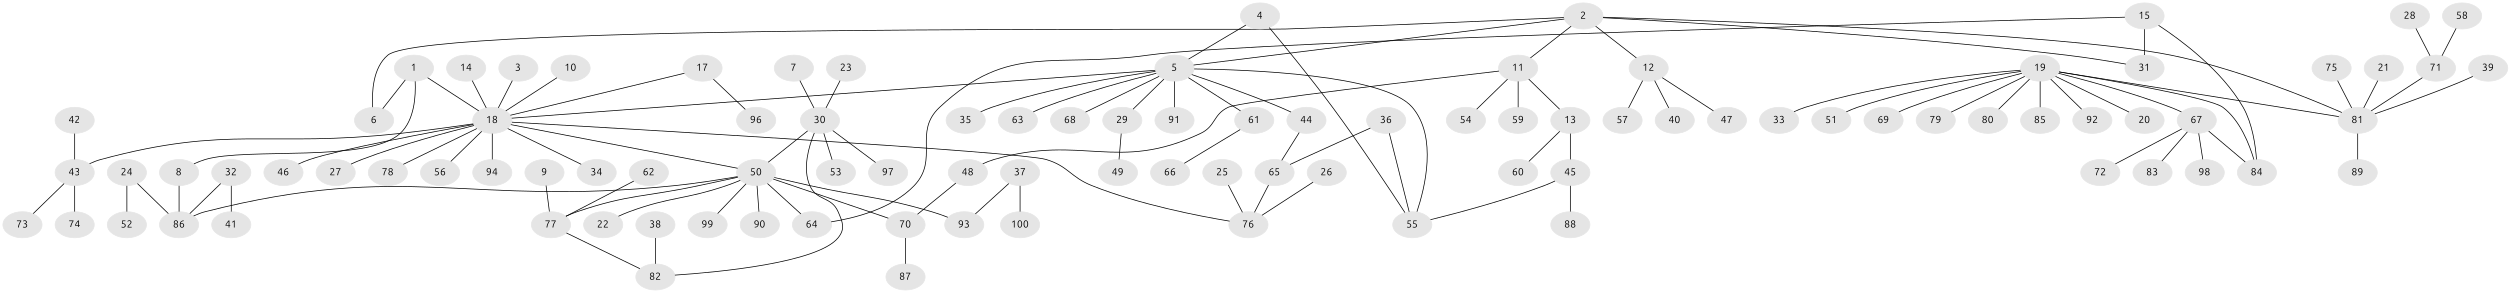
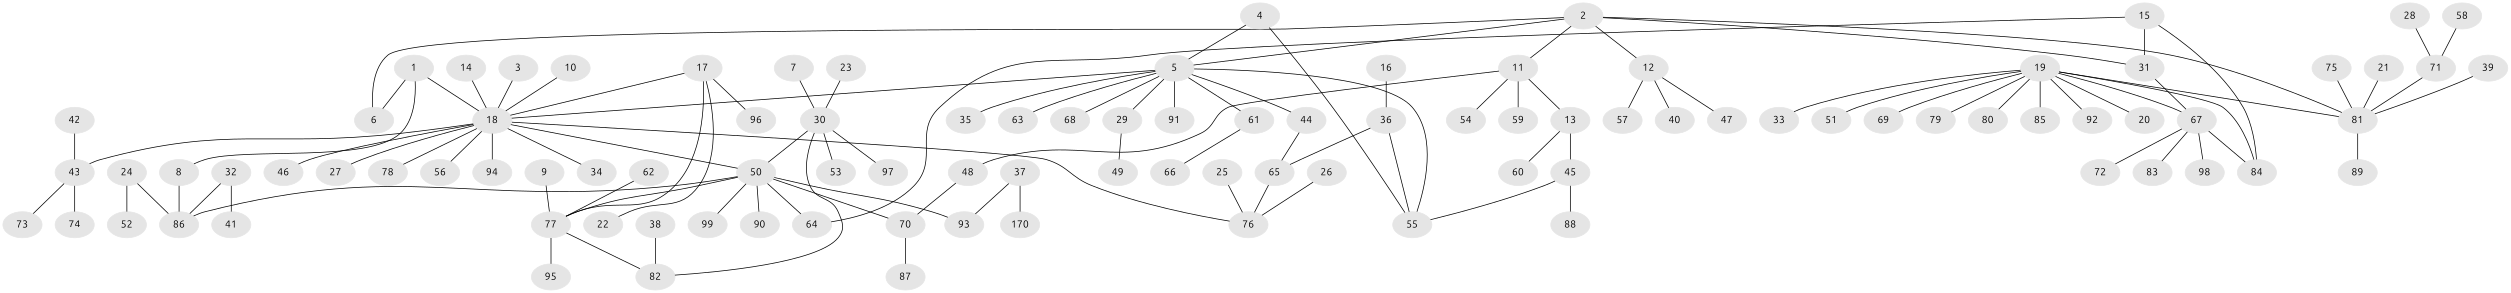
node "16": added
edge "31" -- "67": added
edge "17" -- "77": added
edge "50" -- "22": now "17" -- "22"
node "100": label "100" -> "170"
node "95": added
